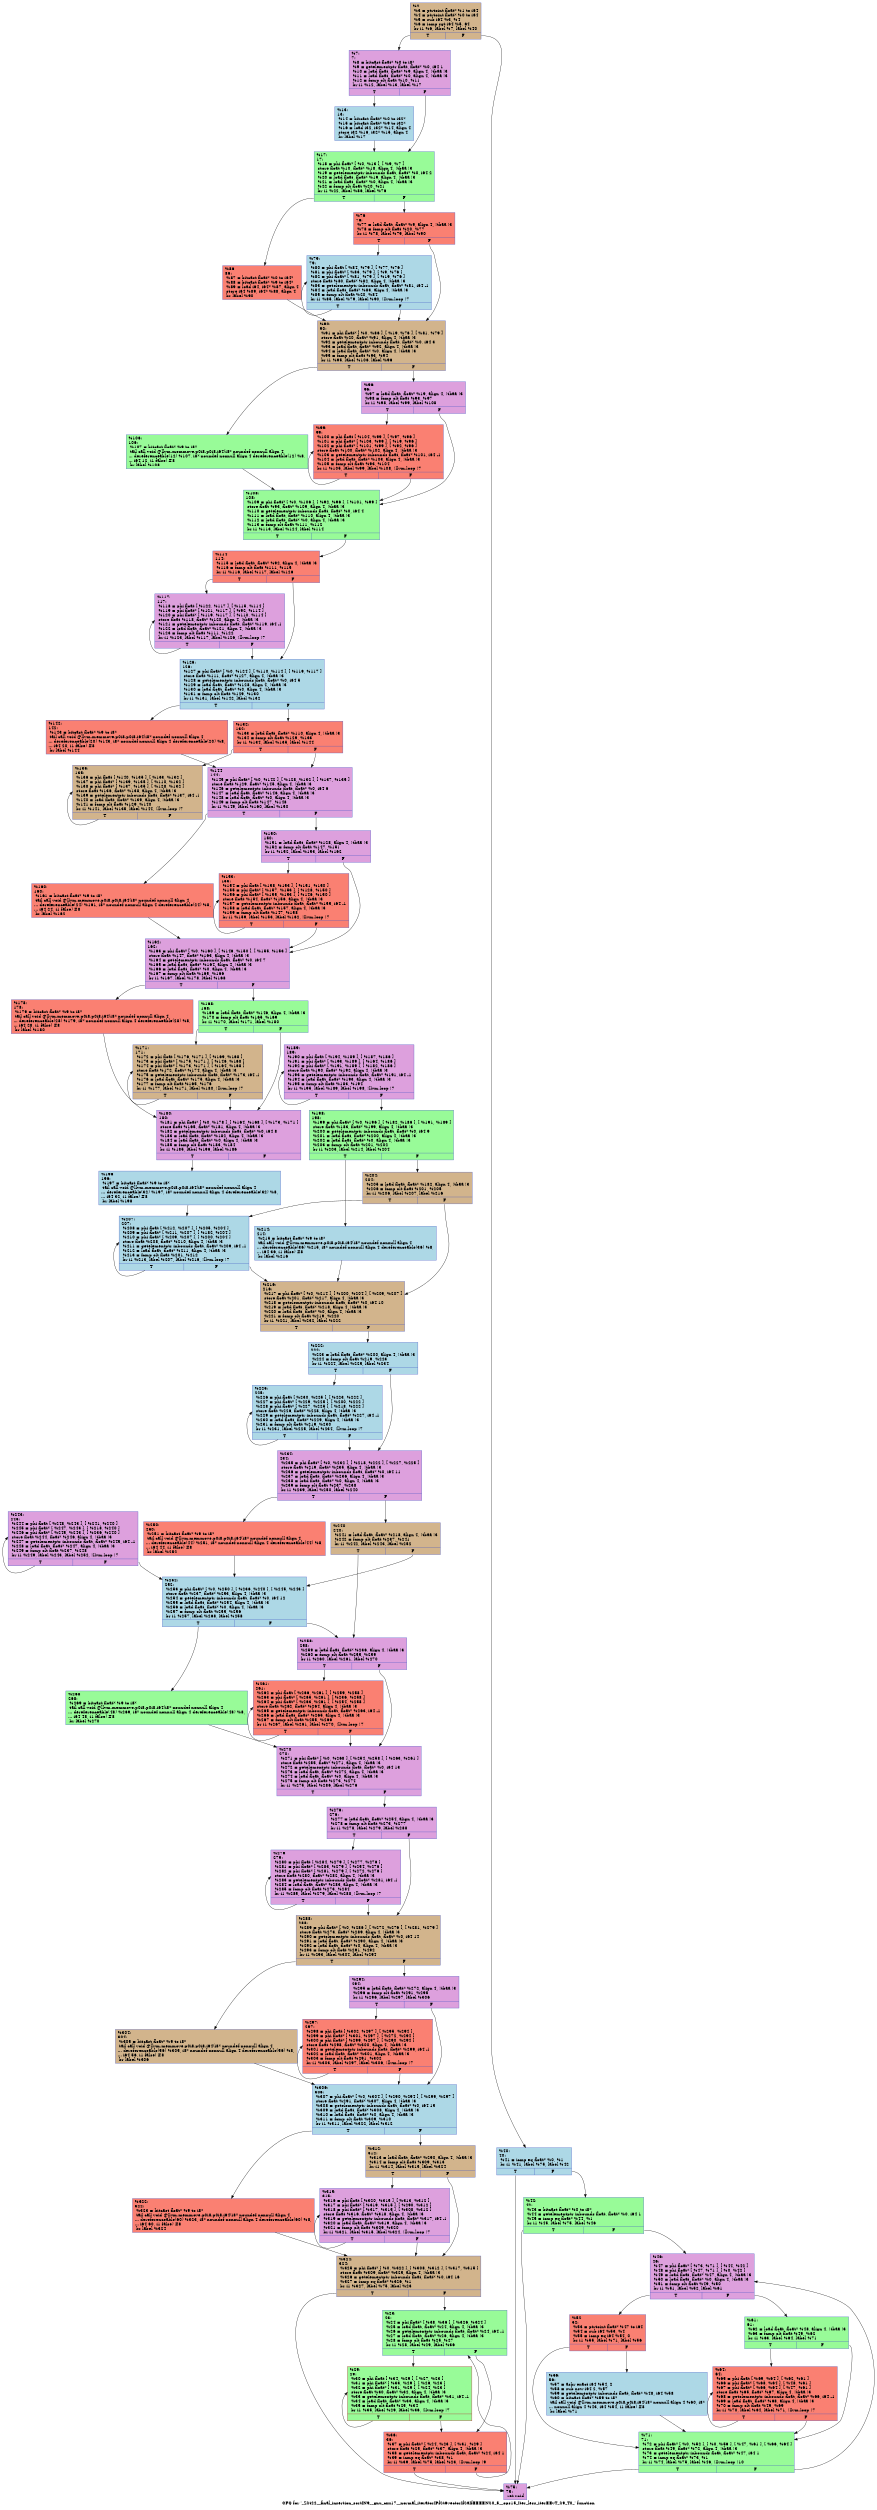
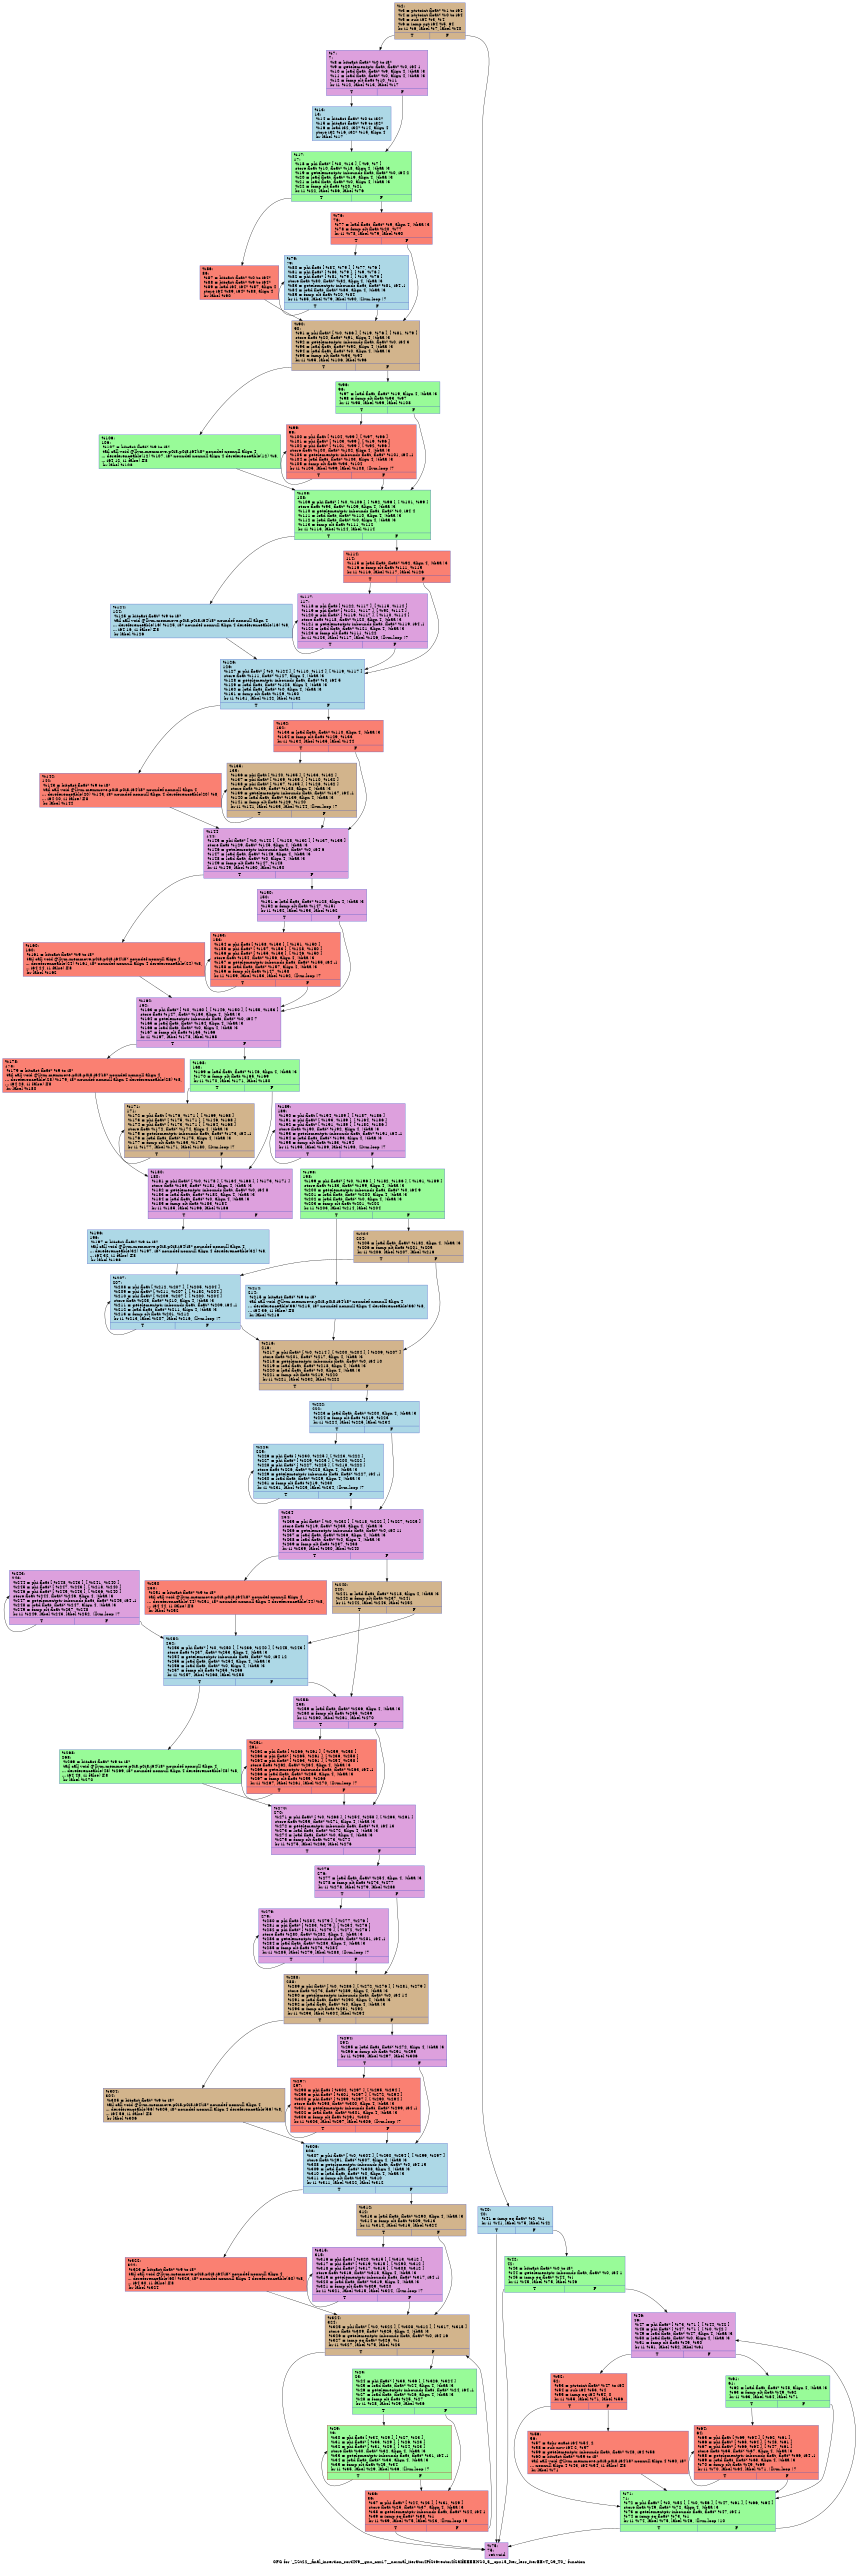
node "%96:": fillcolor plum -> palegreen
node "%124:": added
edge "%135:" -> "%144:": added
node "%56:": fillcolor lightblue -> salmon
edge "%36:" -> "%23:": now "%36:" -> "%324:"
